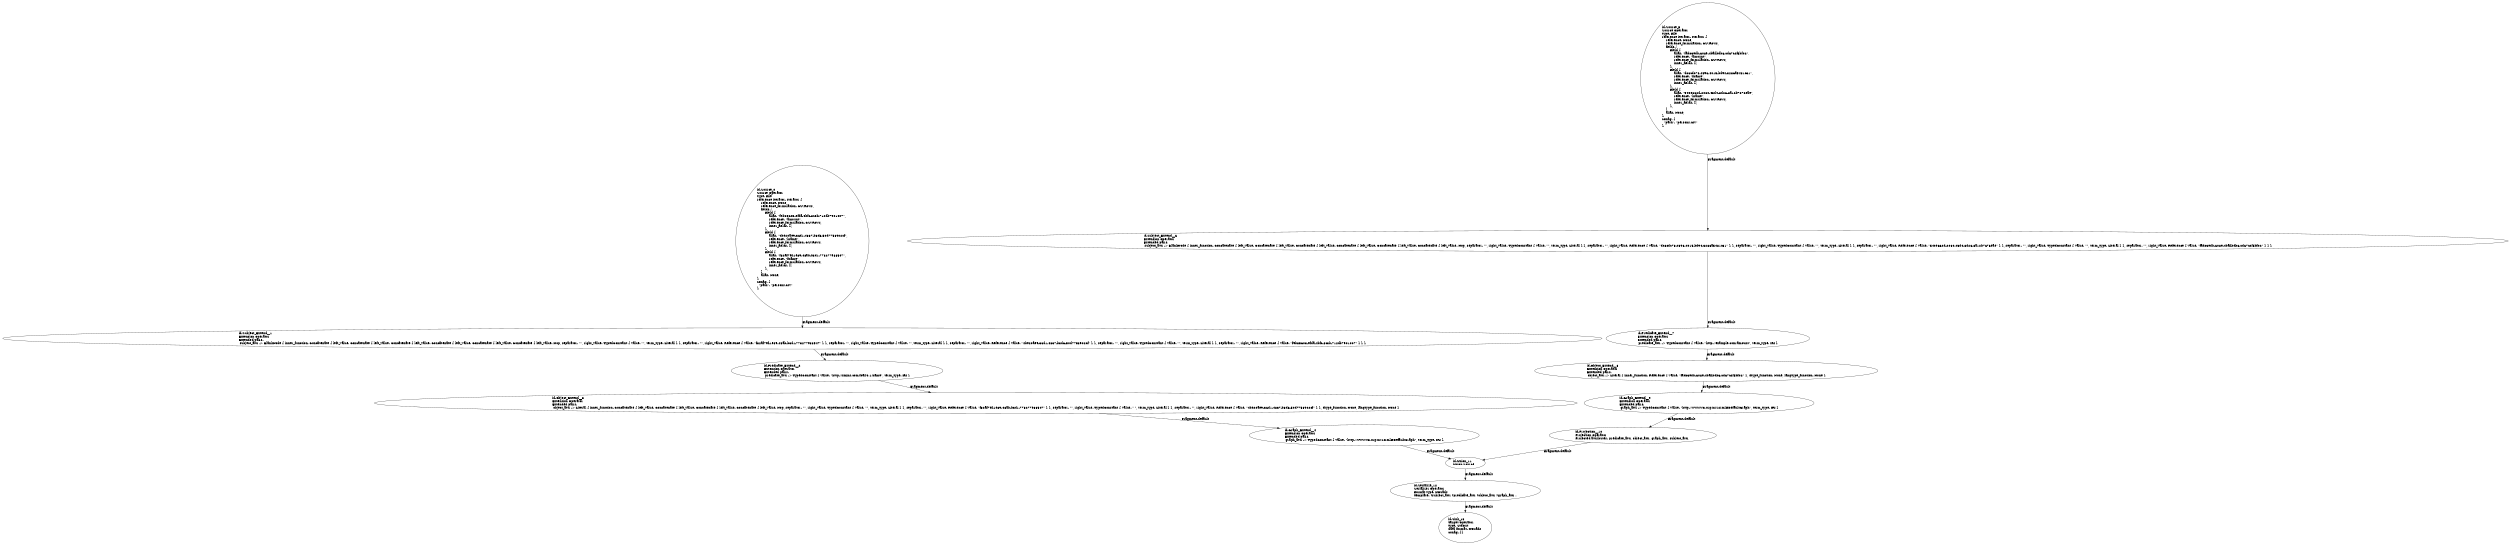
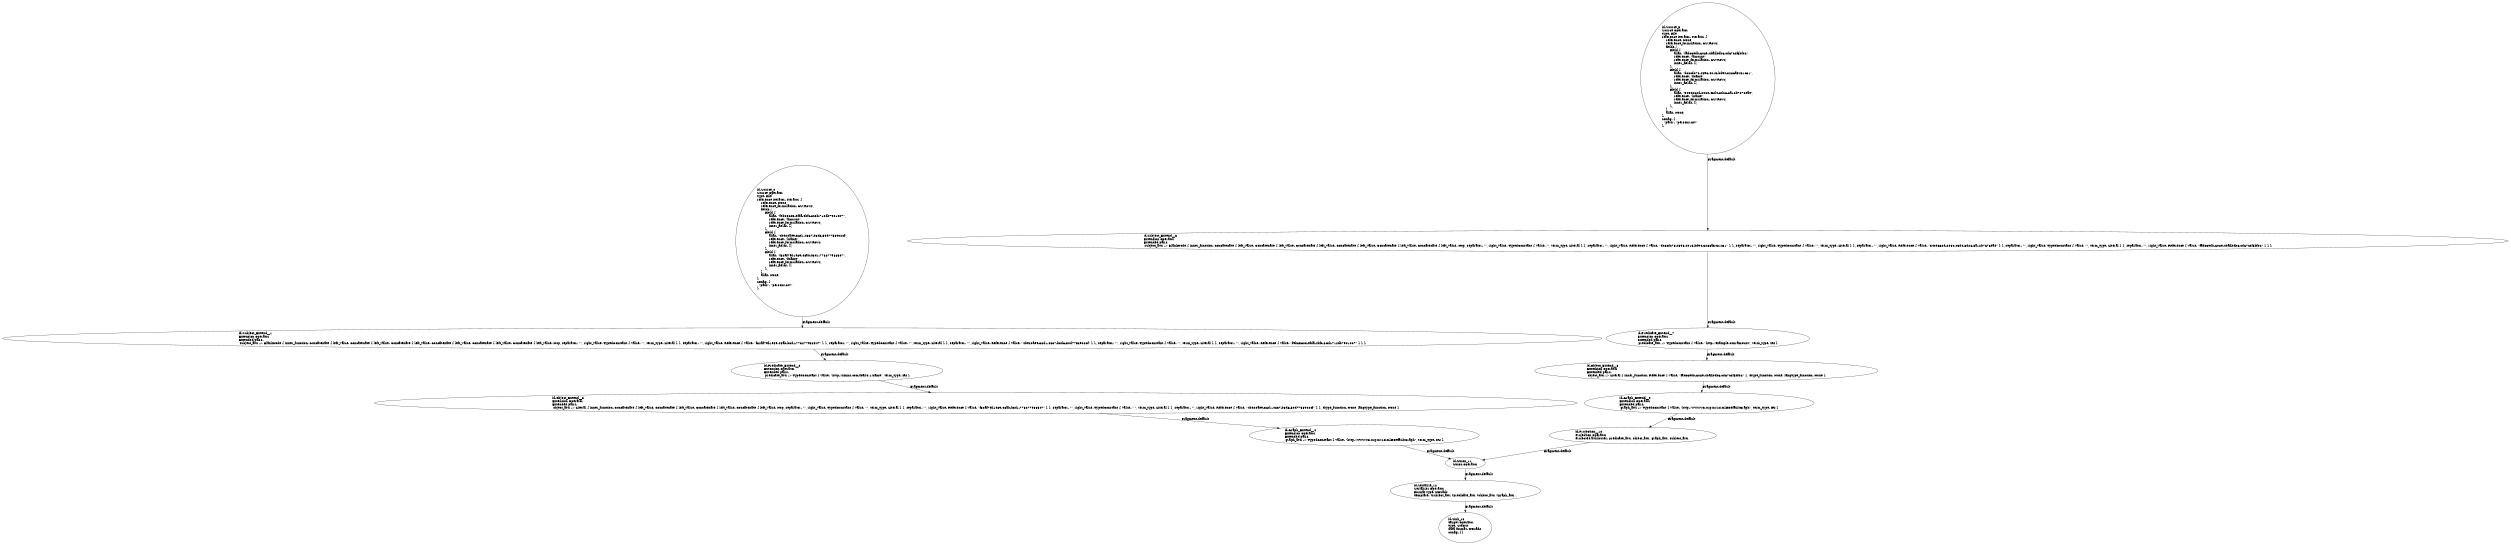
node "id:Union_11 Union Source": label "id:Union_11 Union Source" -> "id:Union_11 Union Operator"
